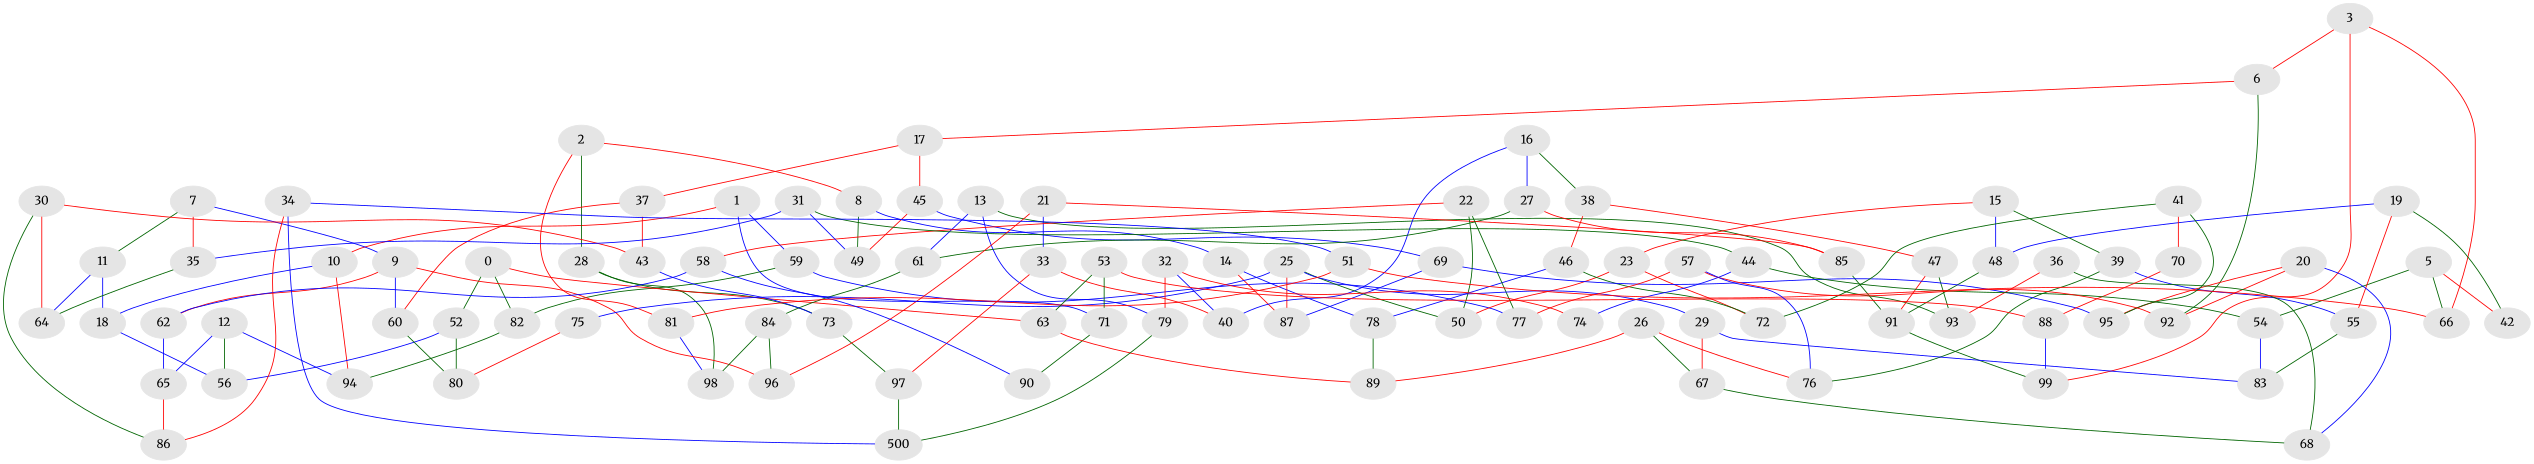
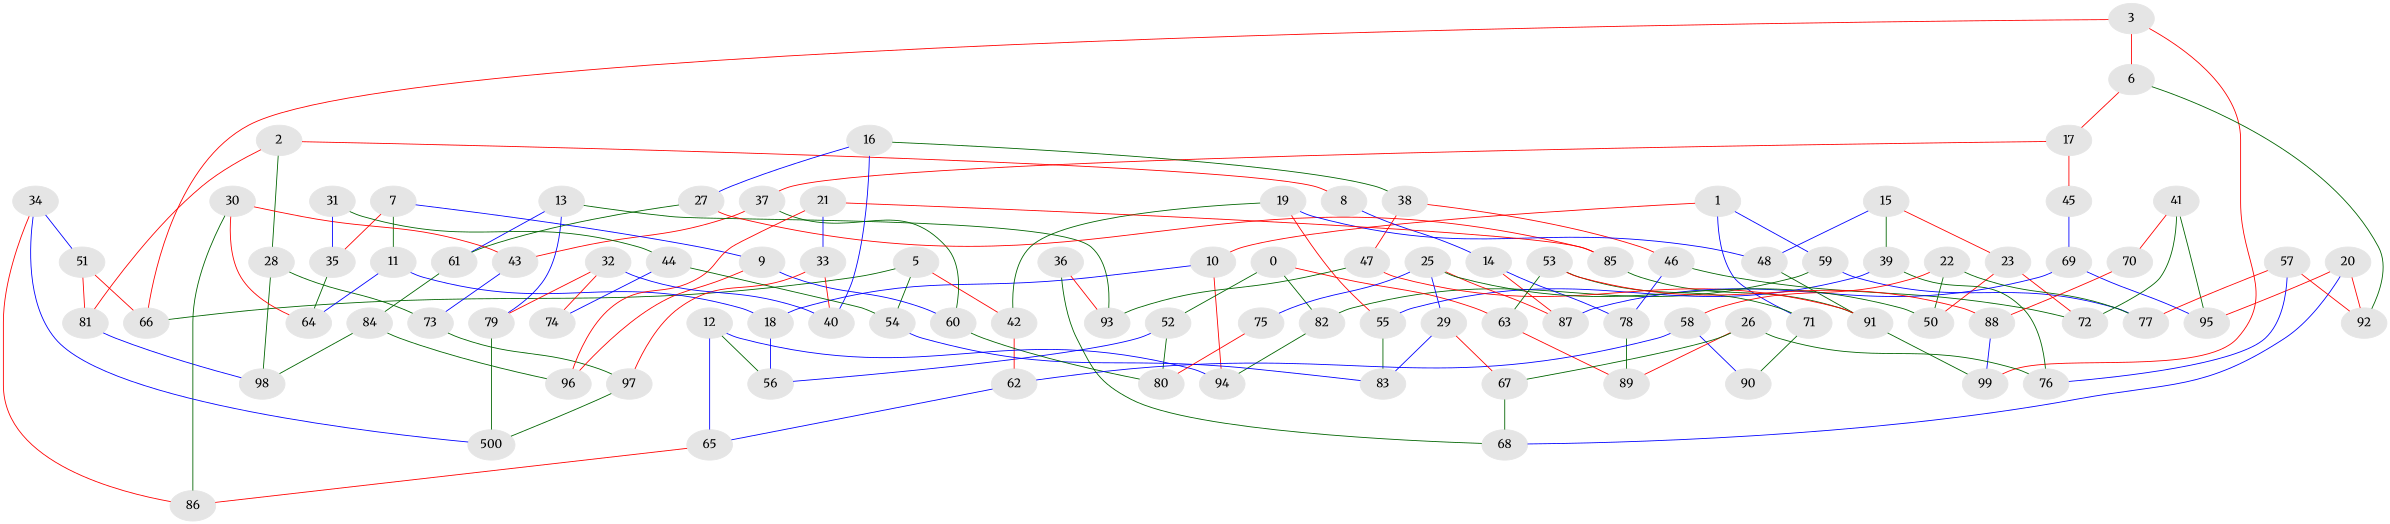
edge "37" -- "60": color red -> darkgreen
node "49": removed
edge "9" -- "62": now "42" -- "62"
edge "26" -- "76": color red -> darkgreen
